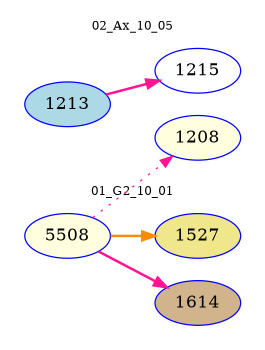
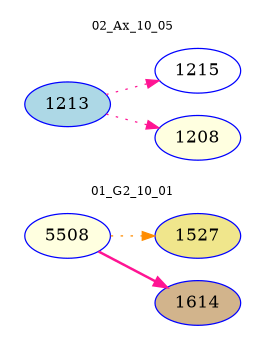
edge "1213" -> "1215": style bold -> dotted
edge "5508" -> "1208": now "1213" -> "1208"
edge "5508" -> "1527": style bold -> dotted
